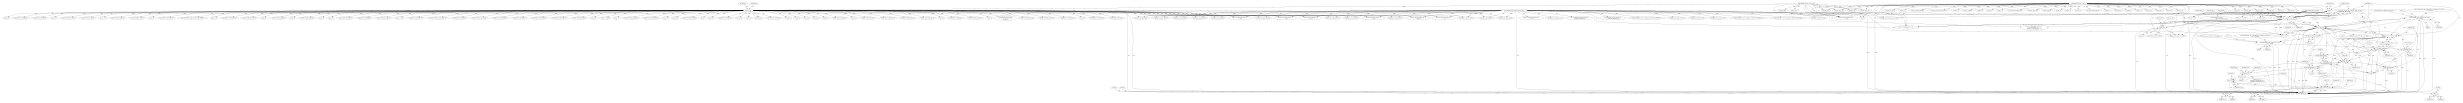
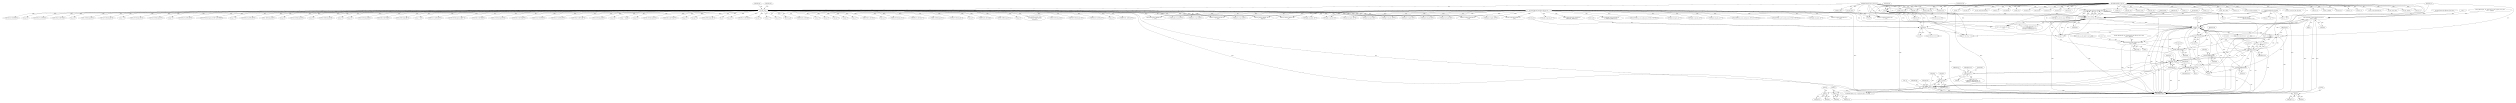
node "(Call,tptr +=5)": added
